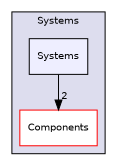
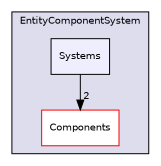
cluster "Systems": label "Systems" -> "EntityComponentSystem"
